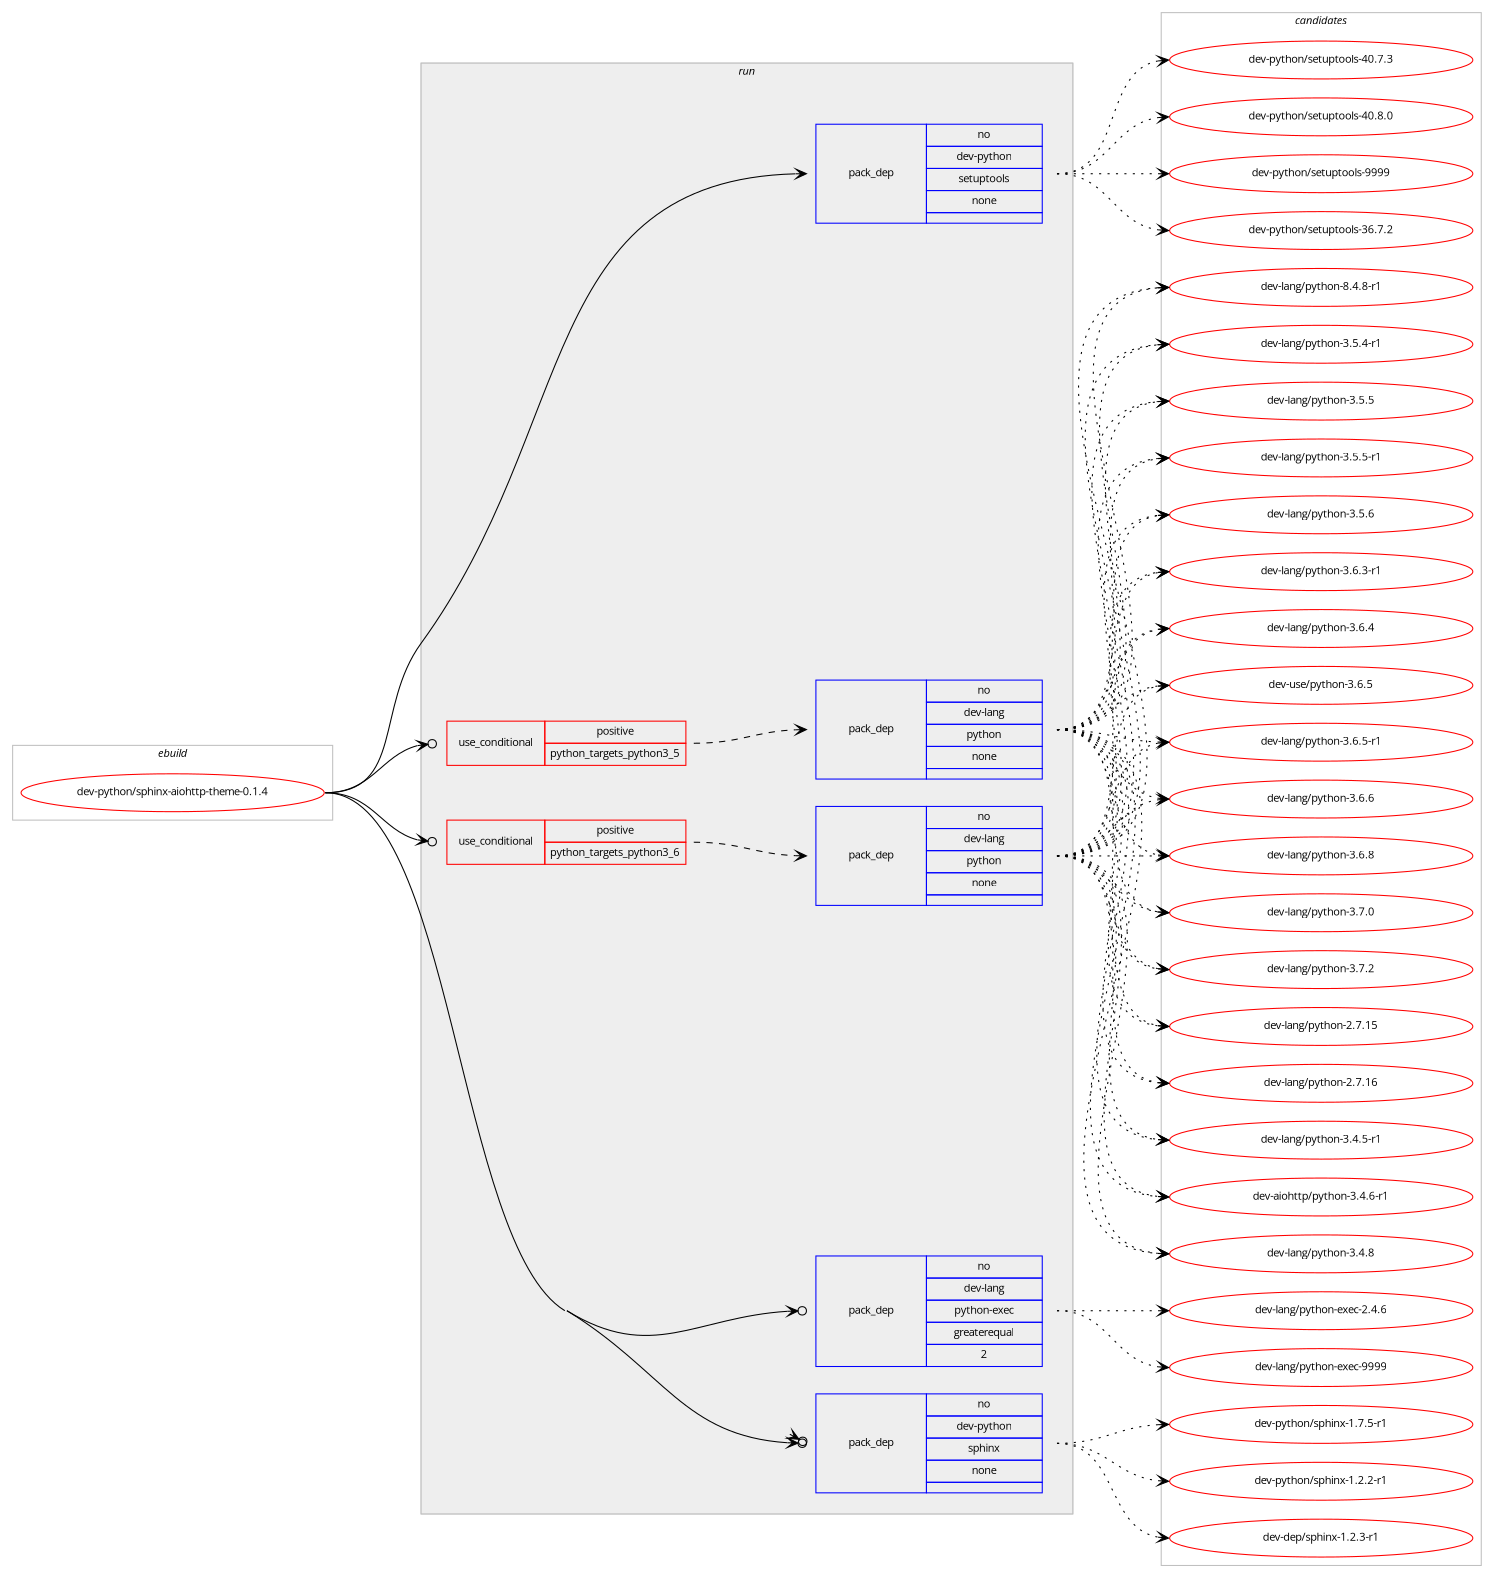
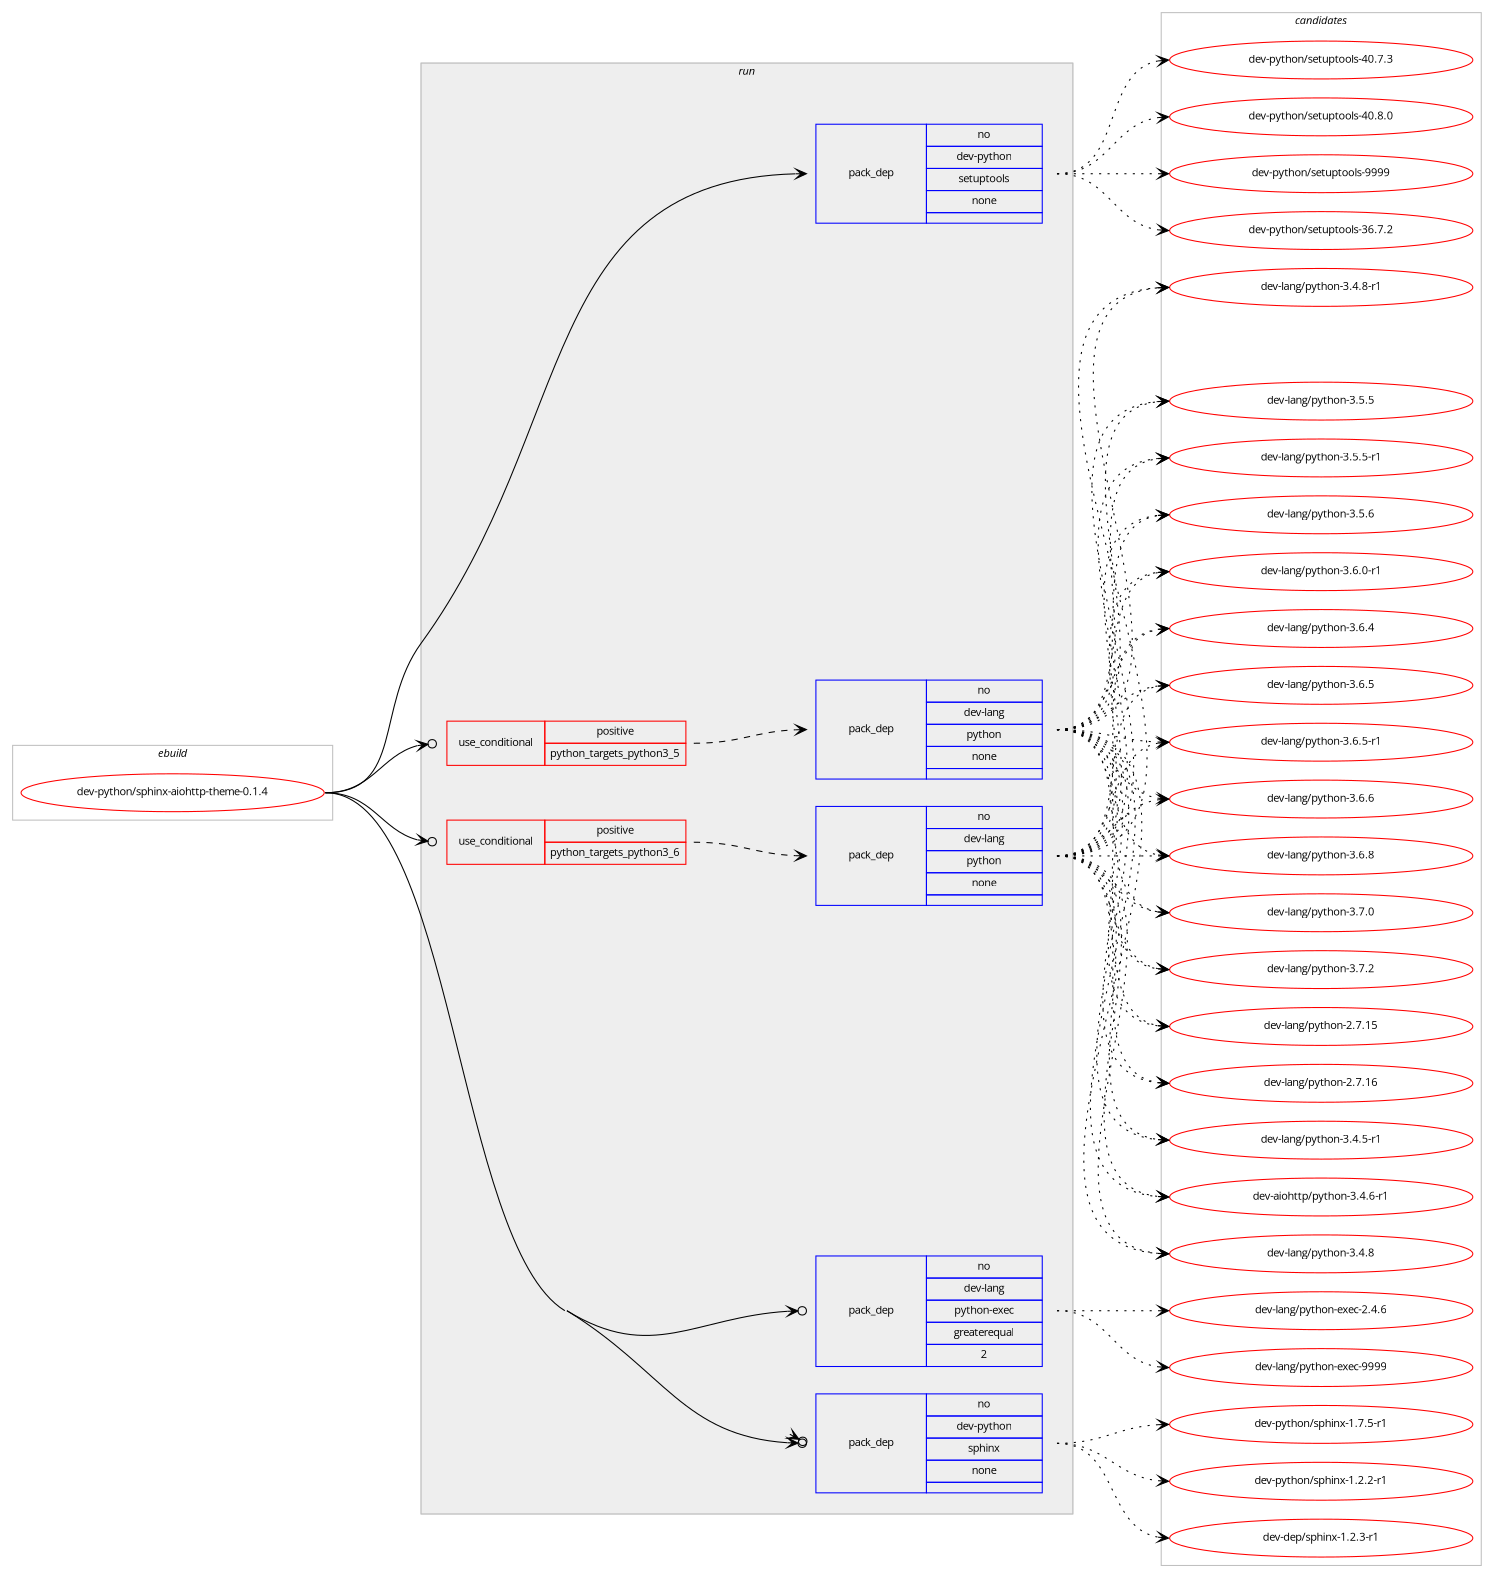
node "dev-lang/python-8.4.8-r1": label "dev-lang/python-8.4.8-r1" -> "dev-lang/python-3.4.8-r1"
node "dev-lang/python-3.5.4-r1": removed
node "dev-lang/python-3.6.3-r1": label "dev-lang/python-3.6.3-r1" -> "dev-lang/python-3.6.0-r1"
node "dev-use/python-3.6.5": label "dev-use/python-3.6.5" -> "dev-lang/python-3.6.5"
